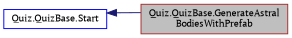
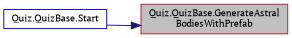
edge "Quiz.QuizBase.GenerateAstral BodiesWithPrefab" -> "Quiz.QuizBase.Start": reversed
